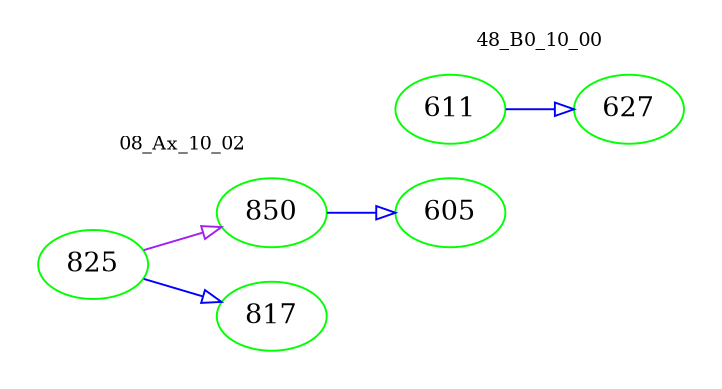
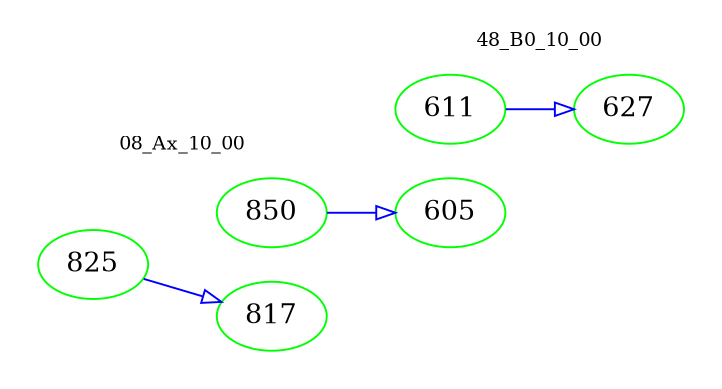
cluster "08_Ax_10_02": label "08_Ax_10_02" -> "08_Ax_10_00"
edge "825" -> "850": removed
